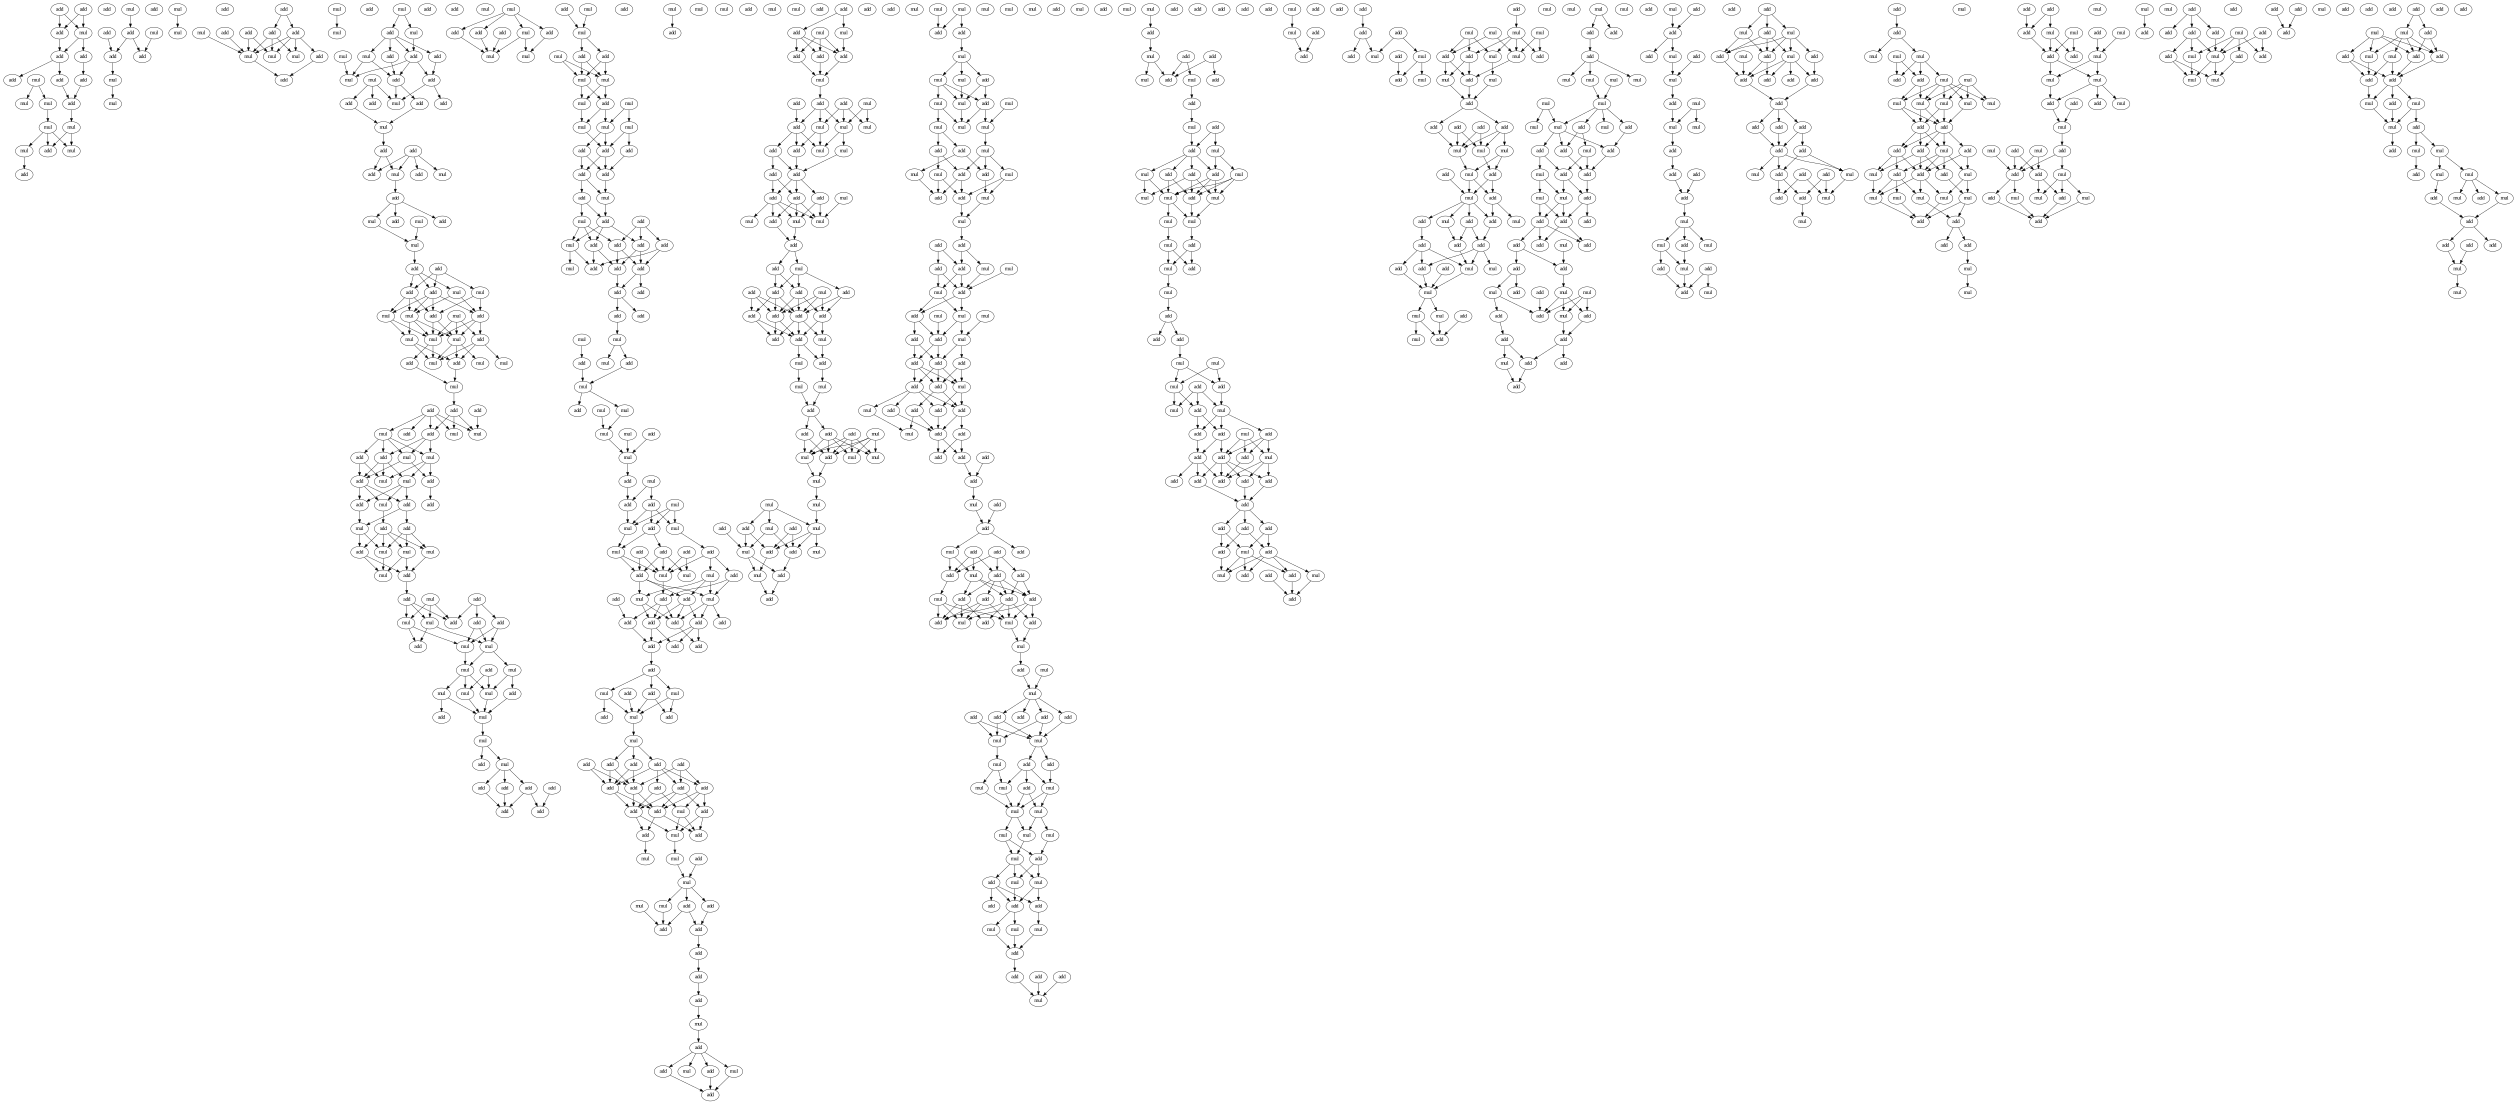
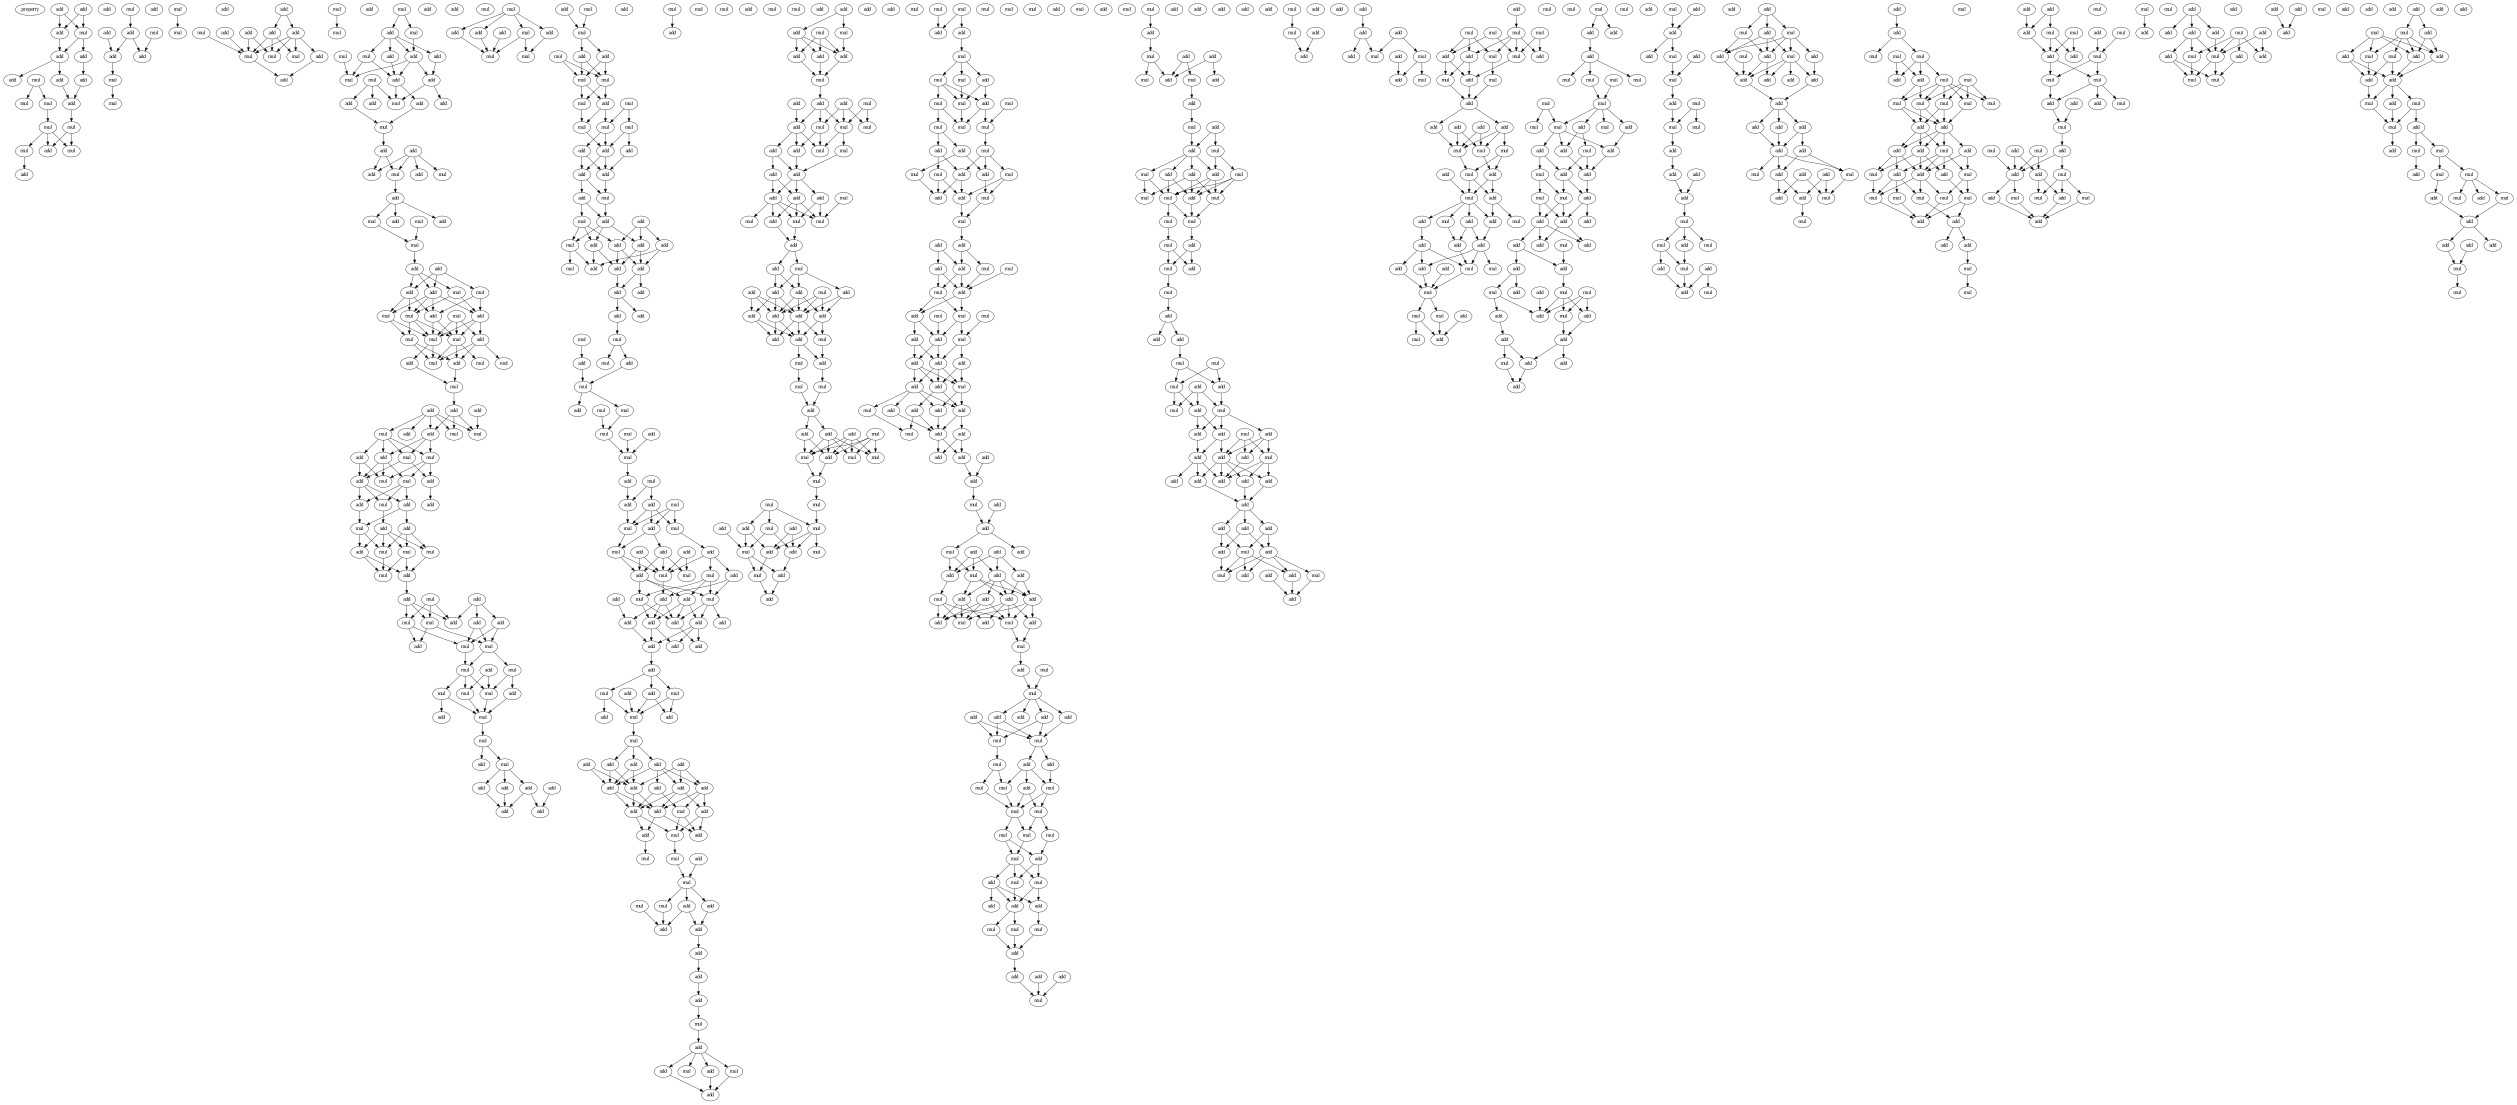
node "property": added
